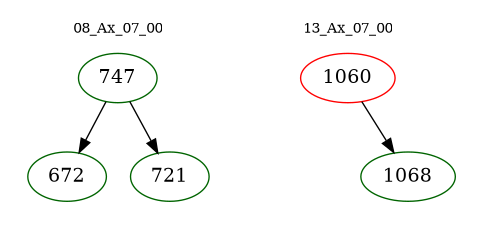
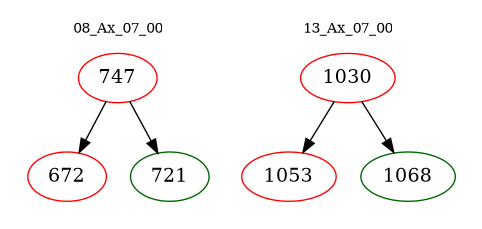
node "747": color darkgreen -> red
node "1060": label "1060" -> "1030"
node "672": color darkgreen -> red
node "1053": added
